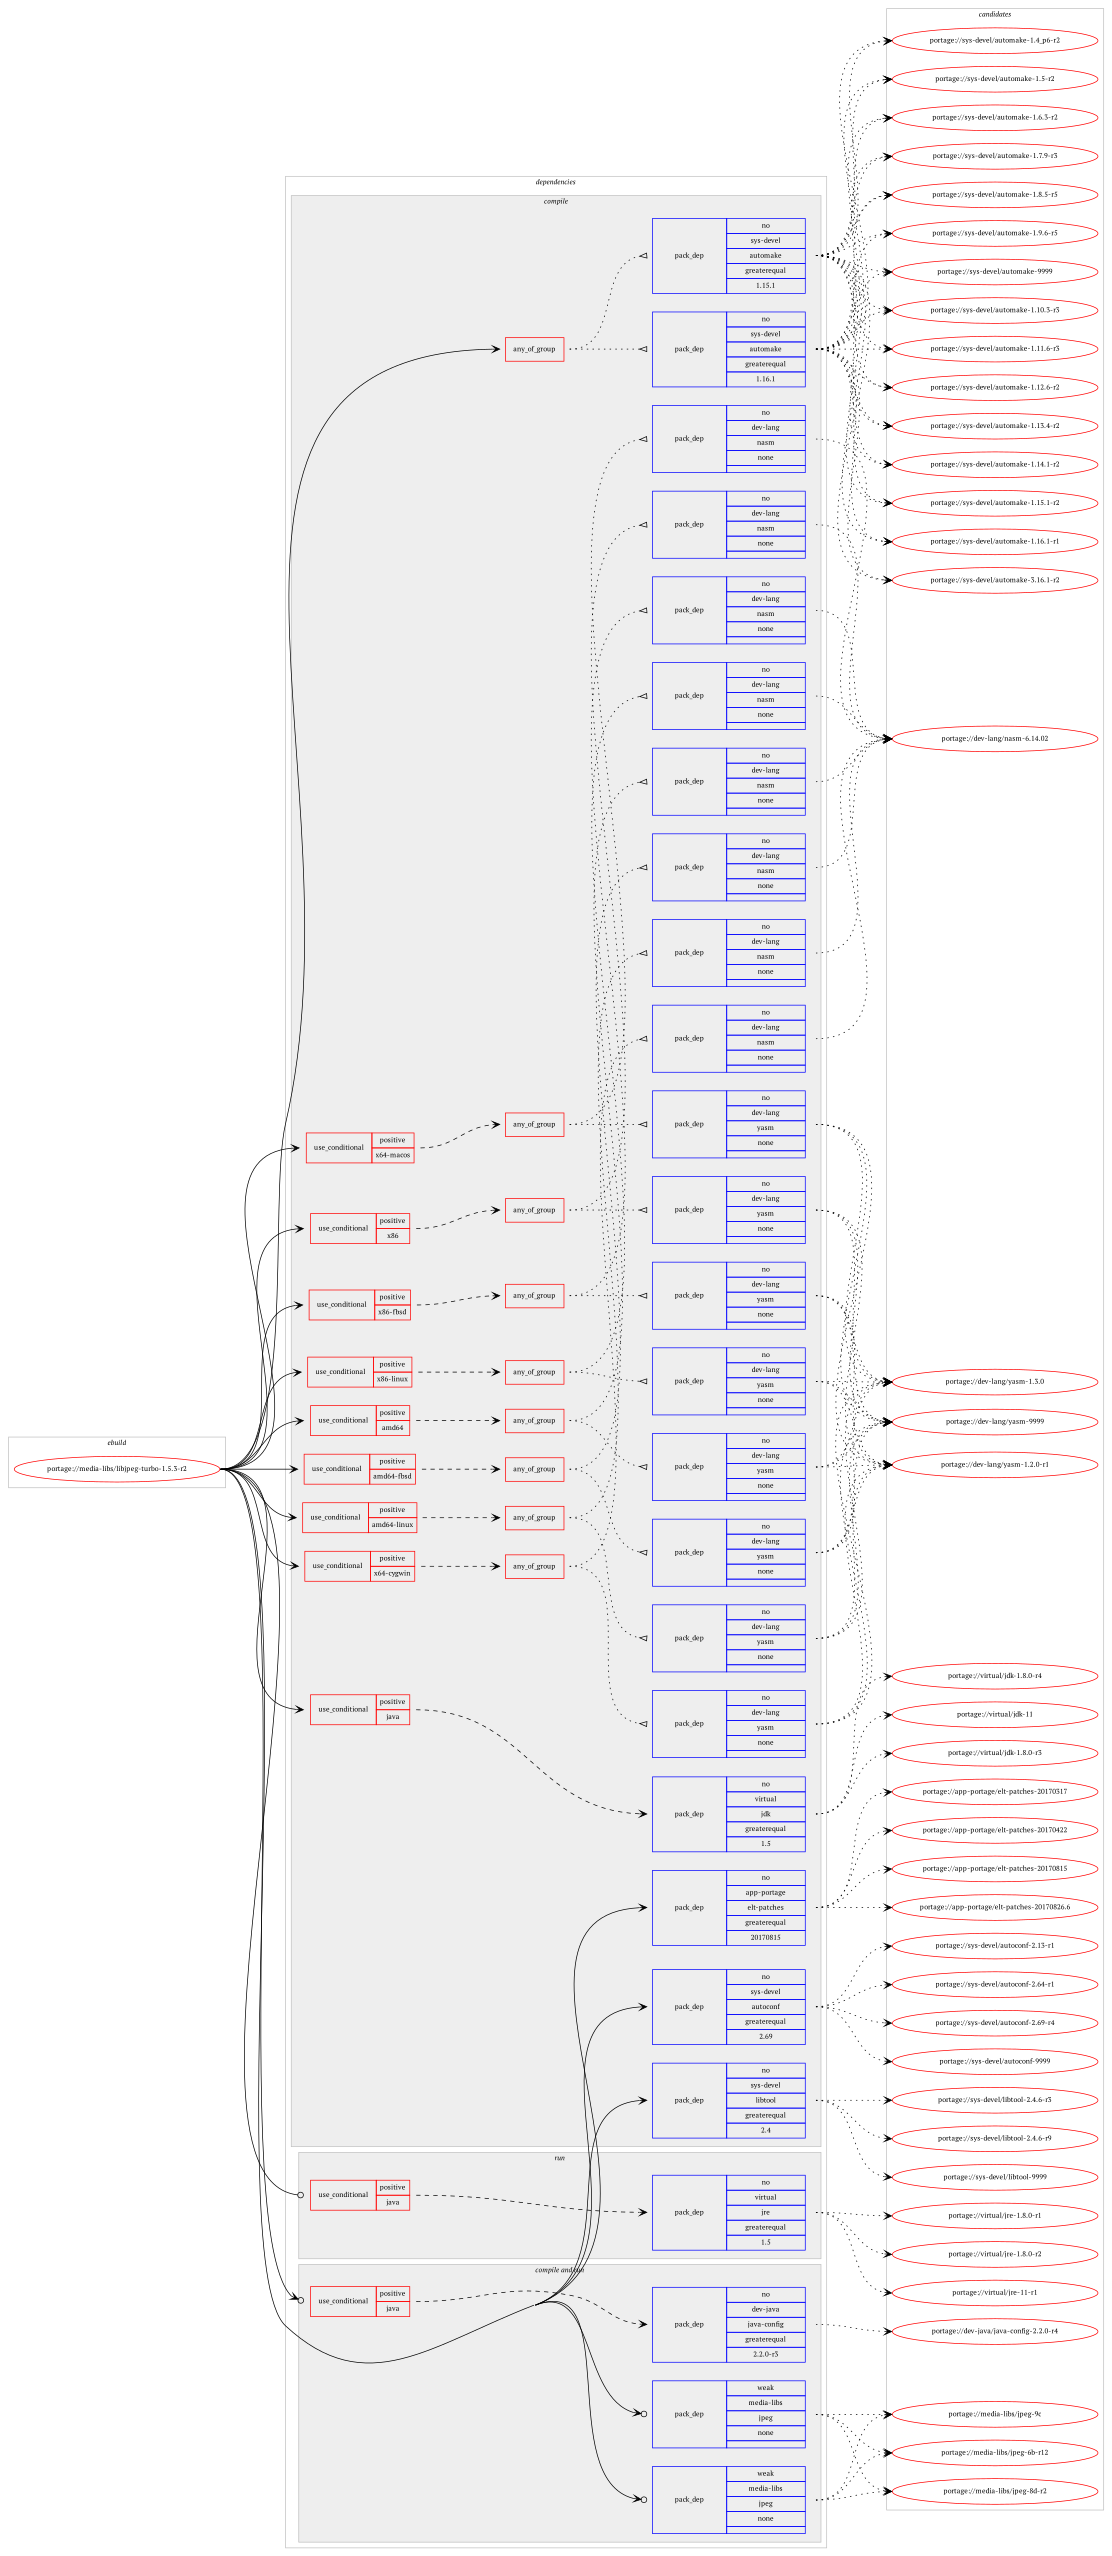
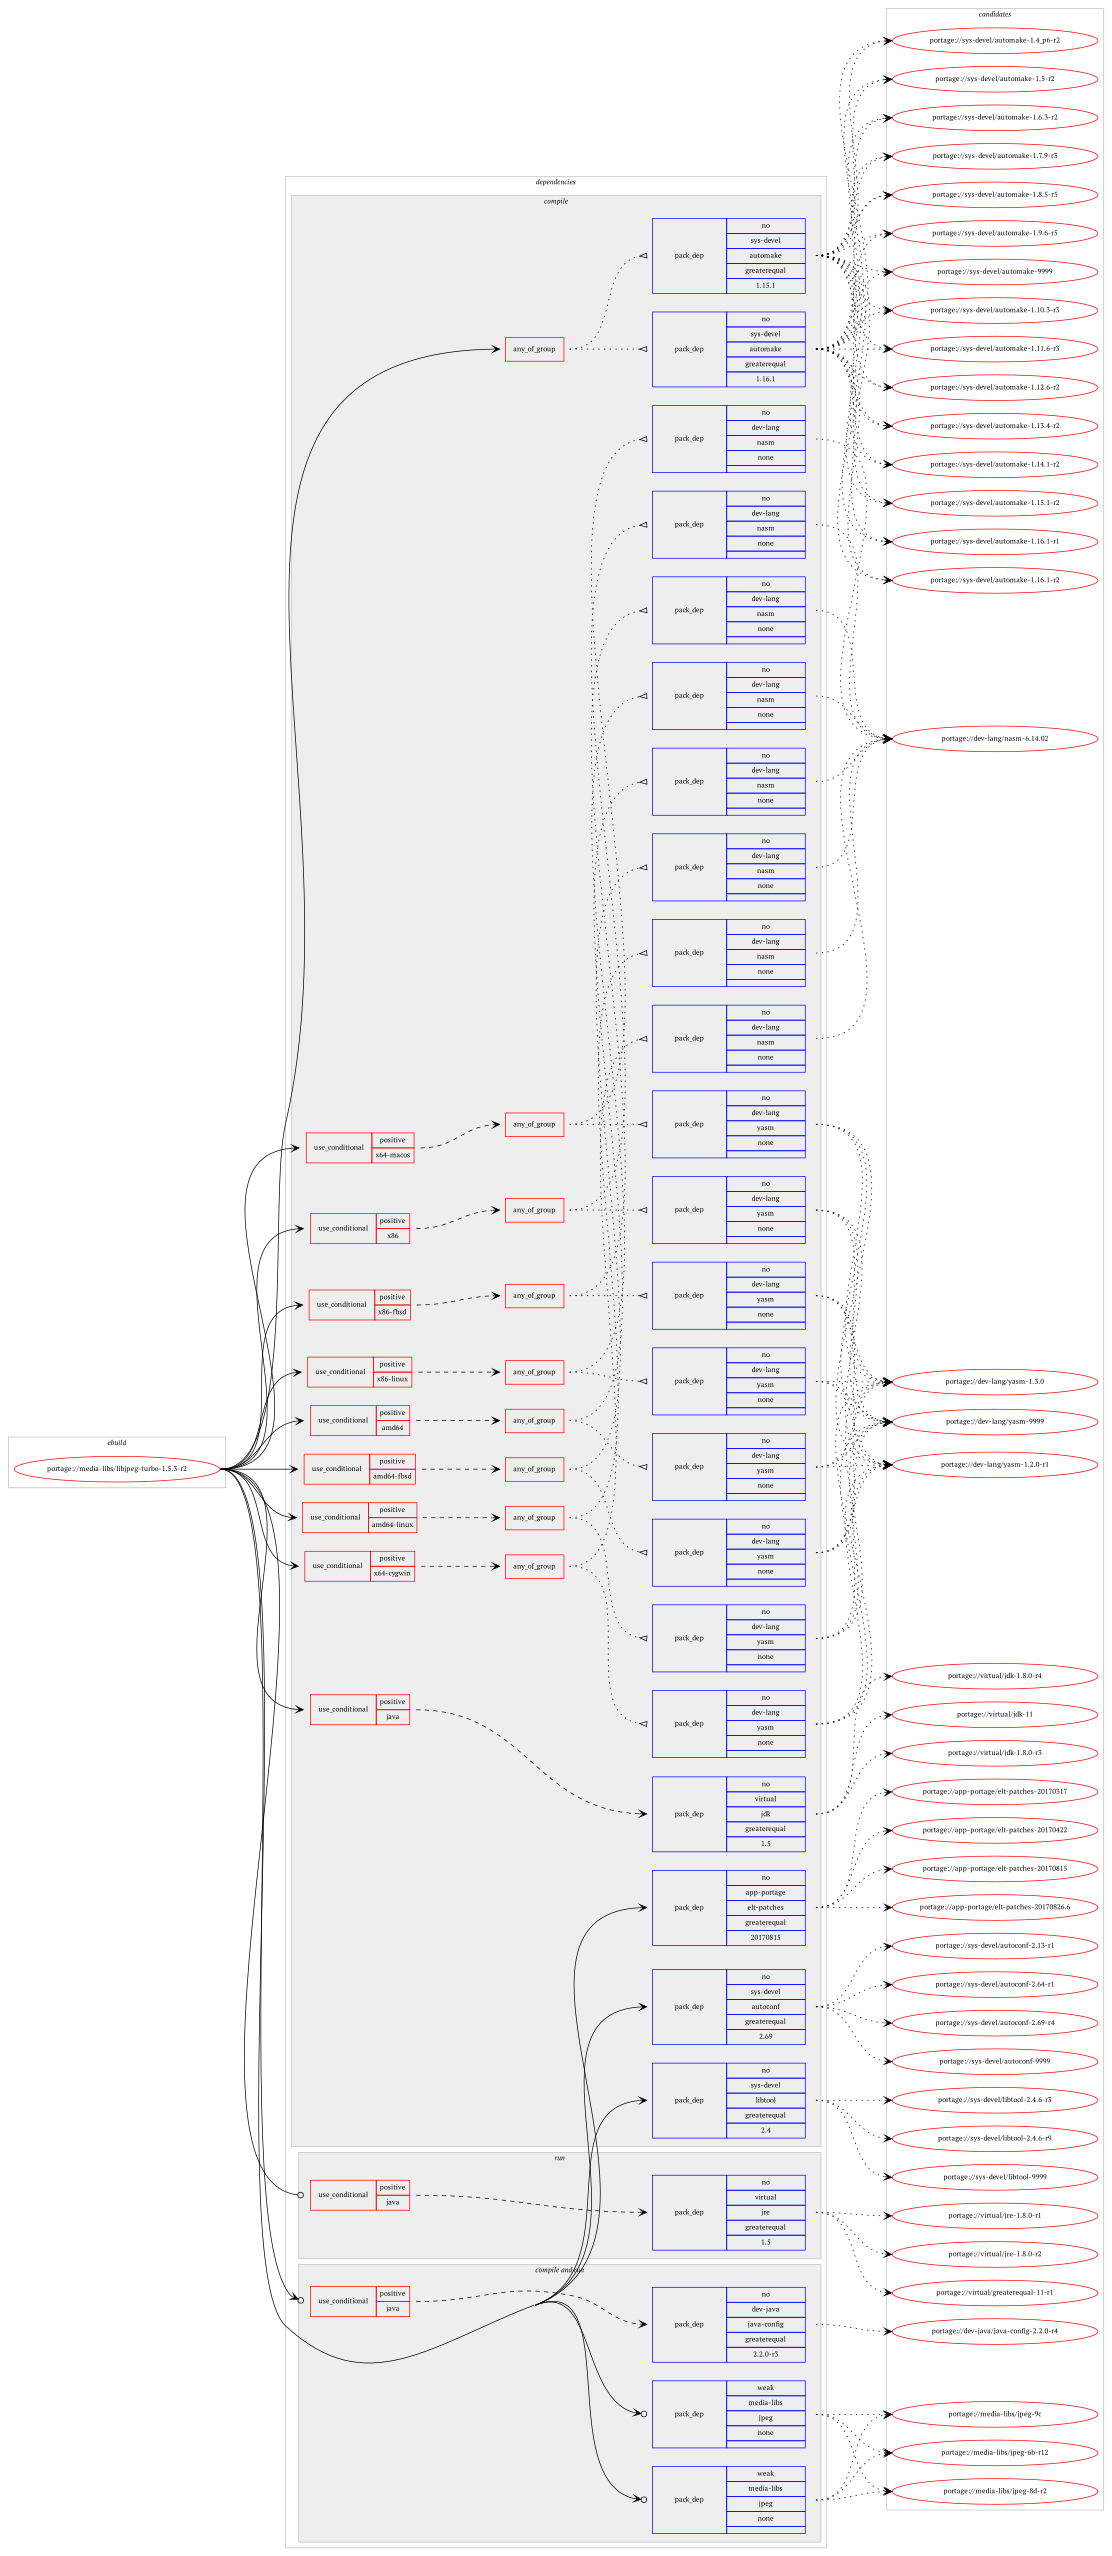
node "portage://sys-devel/automake-3.16.1-r2": label "portage://sys-devel/automake-3.16.1-r2" -> "portage://sys-devel/automake-1.16.1-r2"
node "portage://virtual/jre-11-r1": label "portage://virtual/jre-11-r1" -> "portage://virtual/greaterequal-11-r1"
